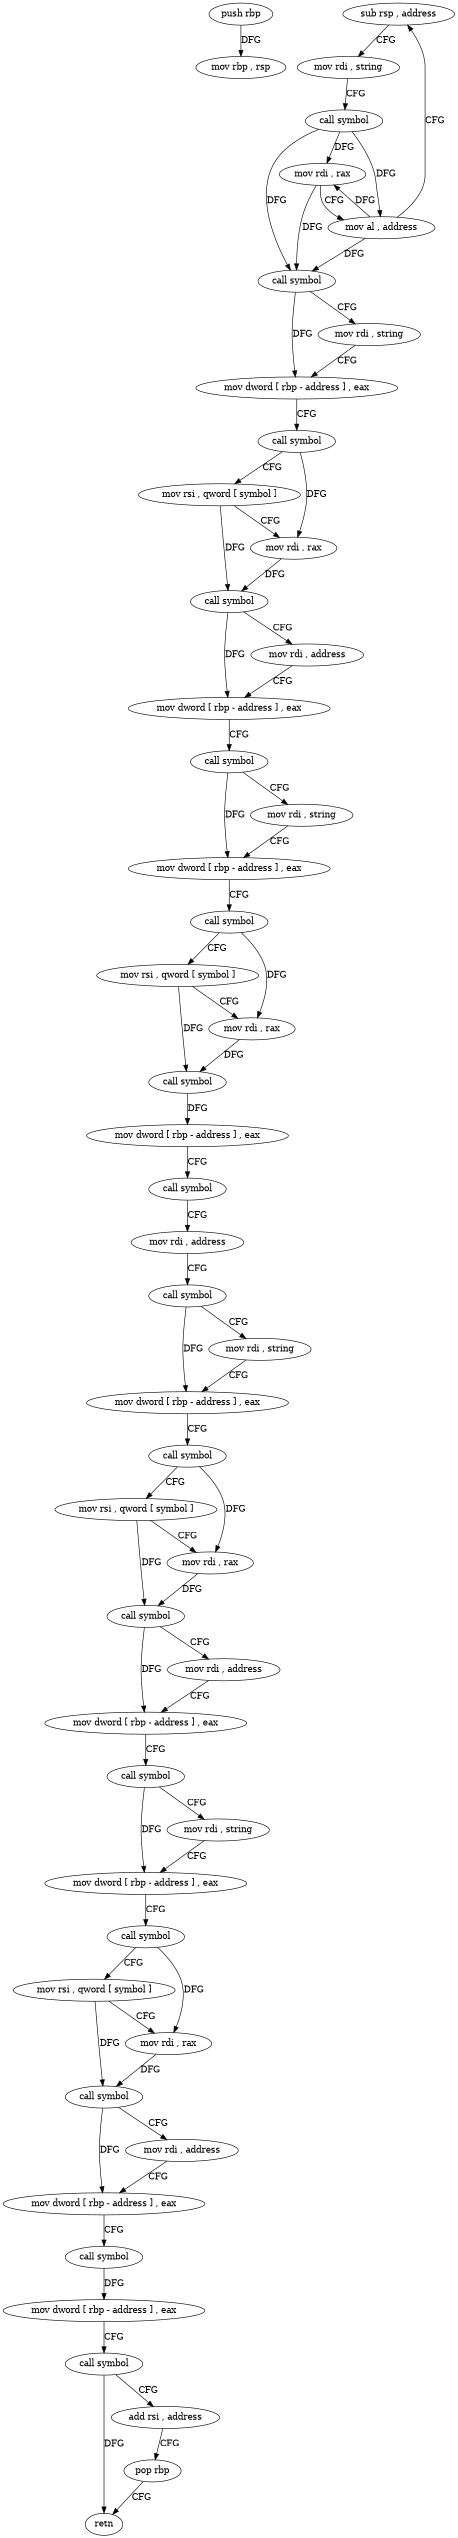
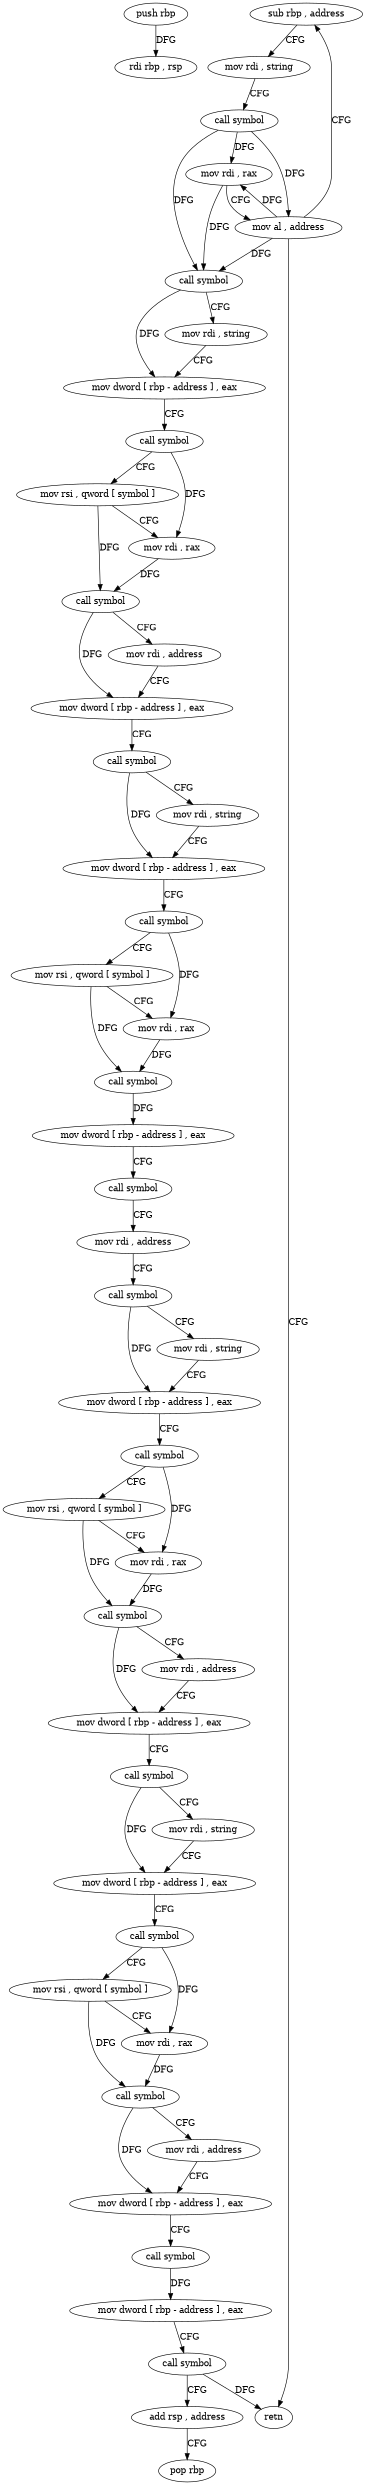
node "sub rsp , address": label "sub rsp , address" -> "sub rbp , address"
node "mov rbp , rsp": label "mov rbp , rsp" -> "rdi rbp , rsp"
node "add rsi , address": label "add rsi , address" -> "add rsp , address"
edge "pop rbp" -> "retn": now "mov al , address" -> "retn"
